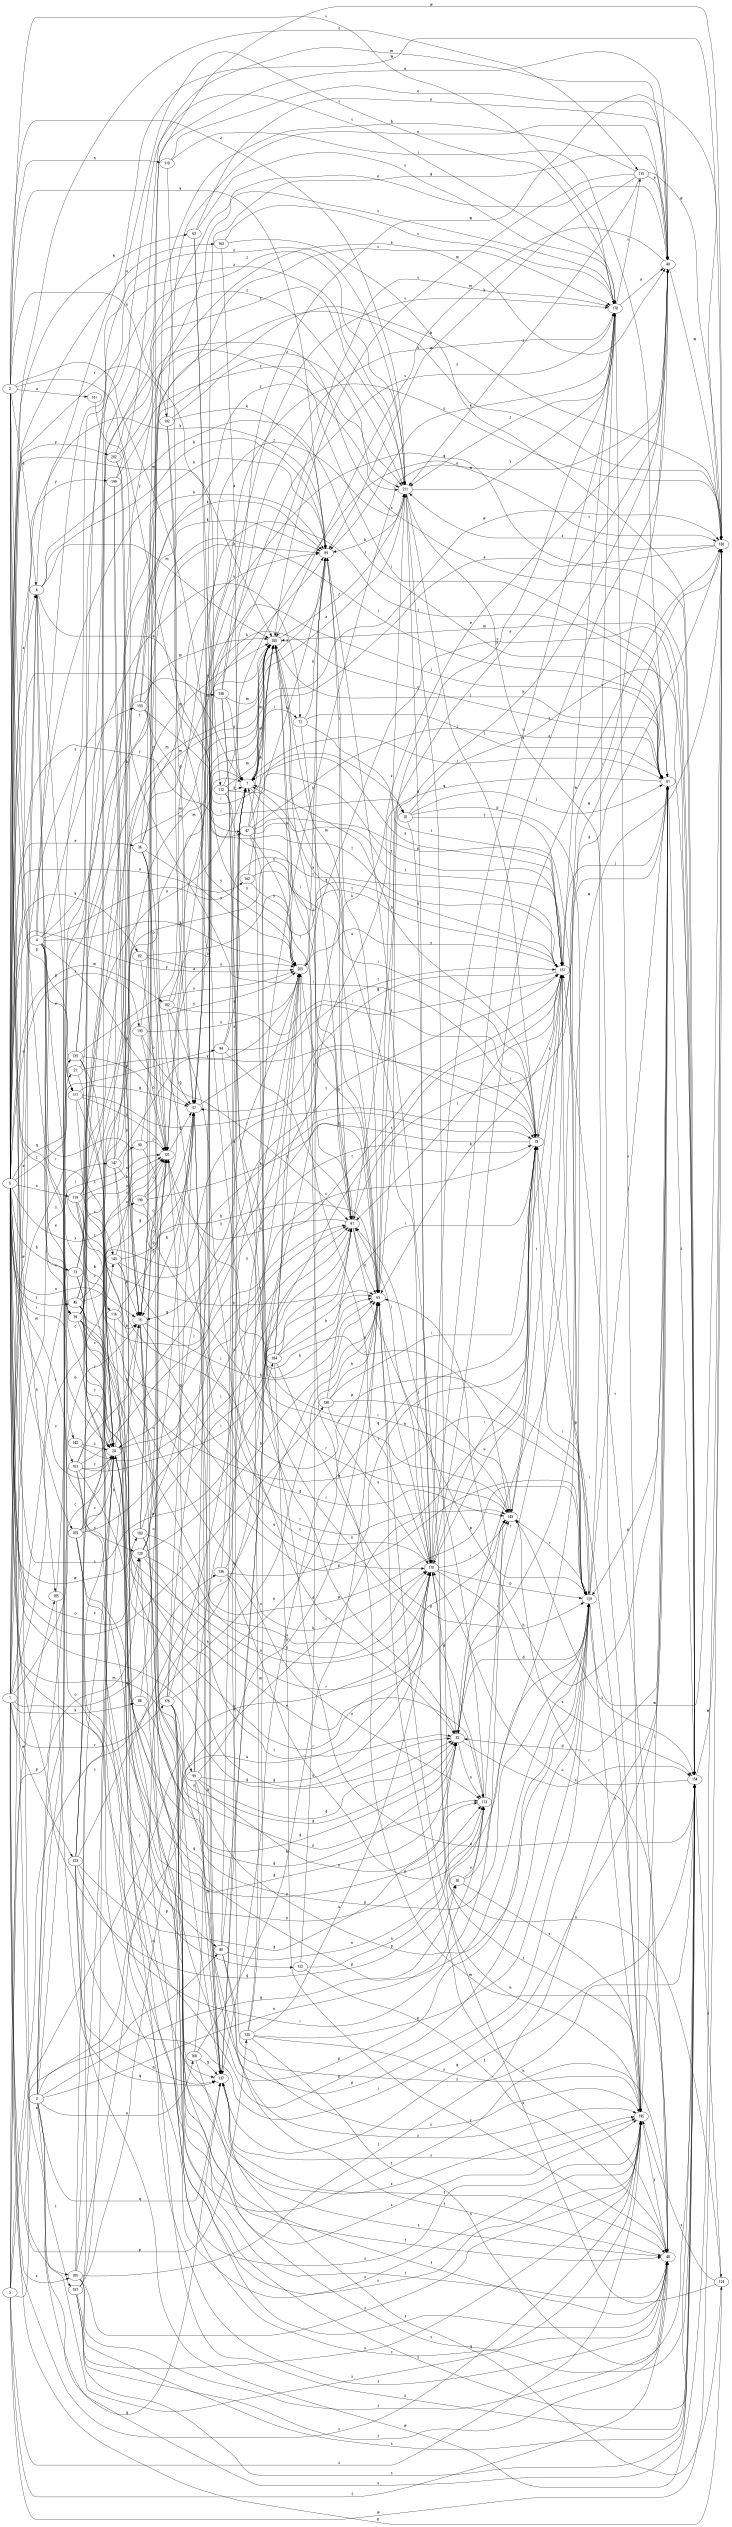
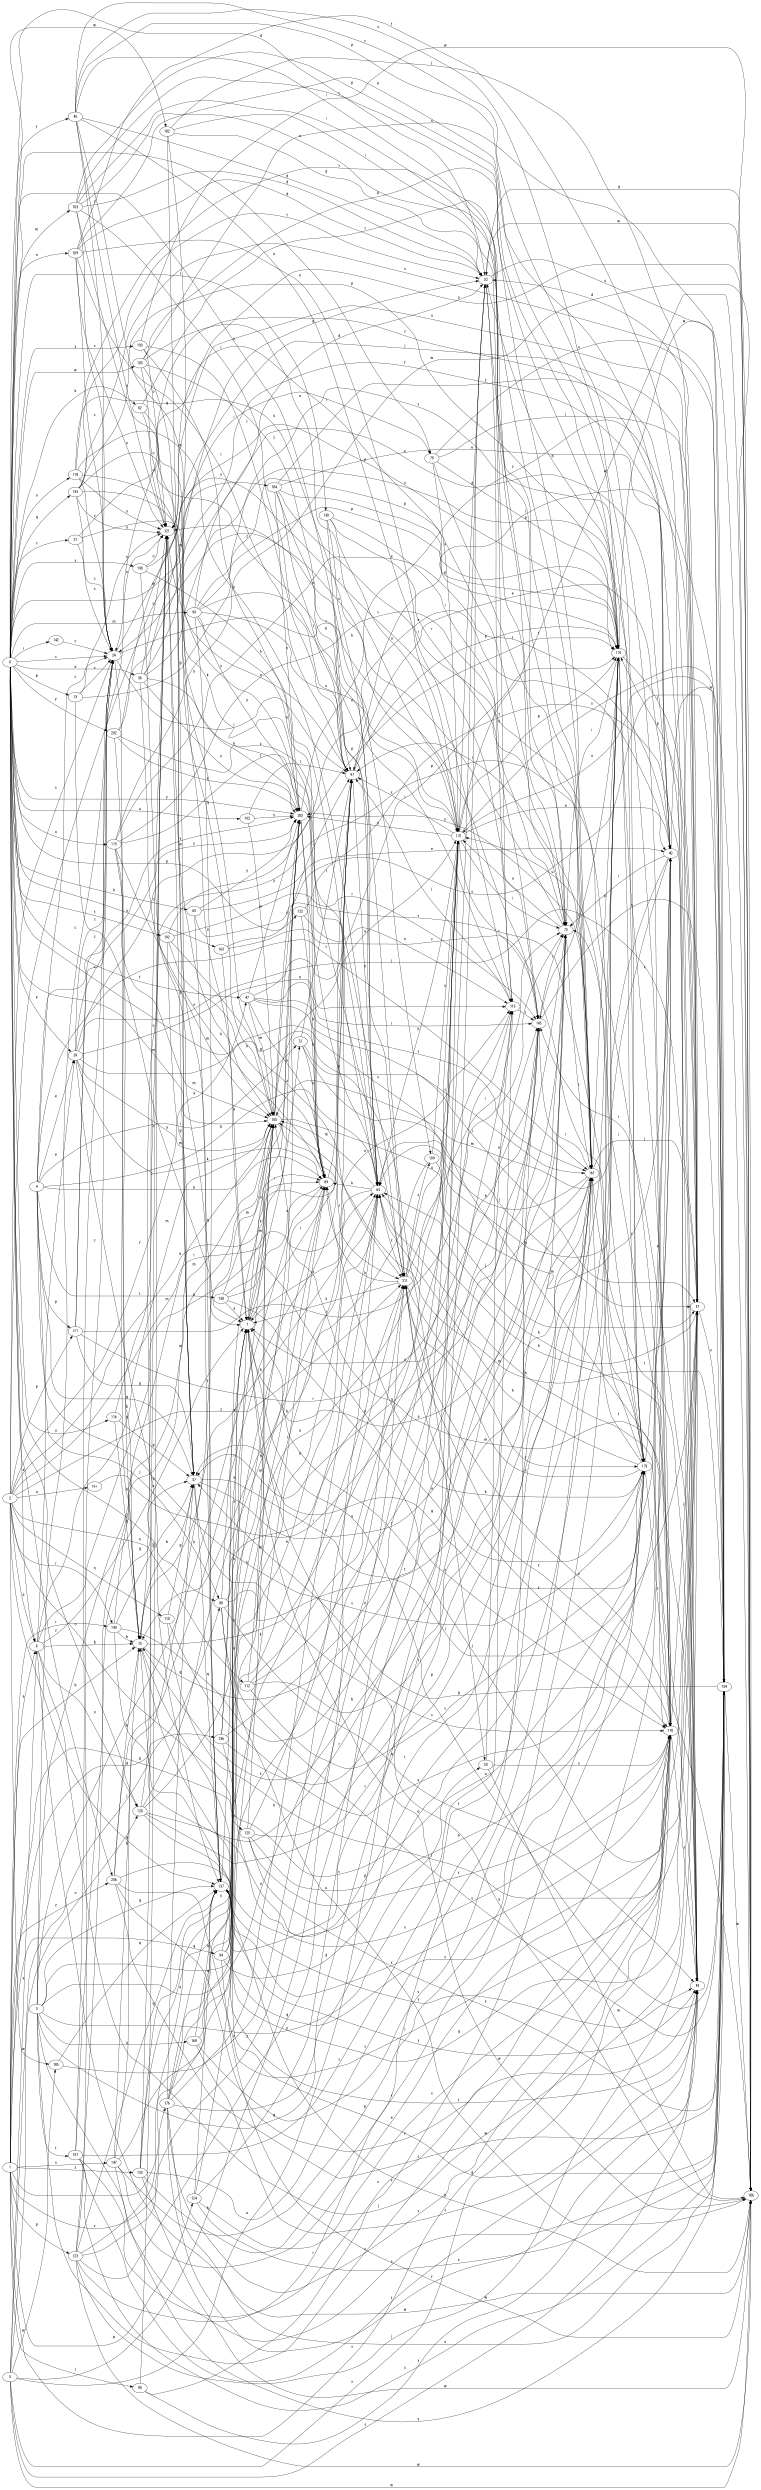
edge "158" -> "186": now "80" -> "186"
edge "178" -> "115": reversed
edge "199" -> "211": reversed
edge "112" -> "7": now "105" -> "7"
edge "0" -> "39": added, label "e"
edge "167" -> "73": now "167" -> "145"
edge "120" -> "203": now "202" -> "203"
edge "170" -> "203": label "h" -> "y"
edge "0" -> "80": added, label "j"
edge "142" -> "97": removed, label "l"
node "88": removed
edge "206" -> "24": removed, label "c"
edge "154" -> "124": reversed
edge "176" -> "195": added, label "x"
